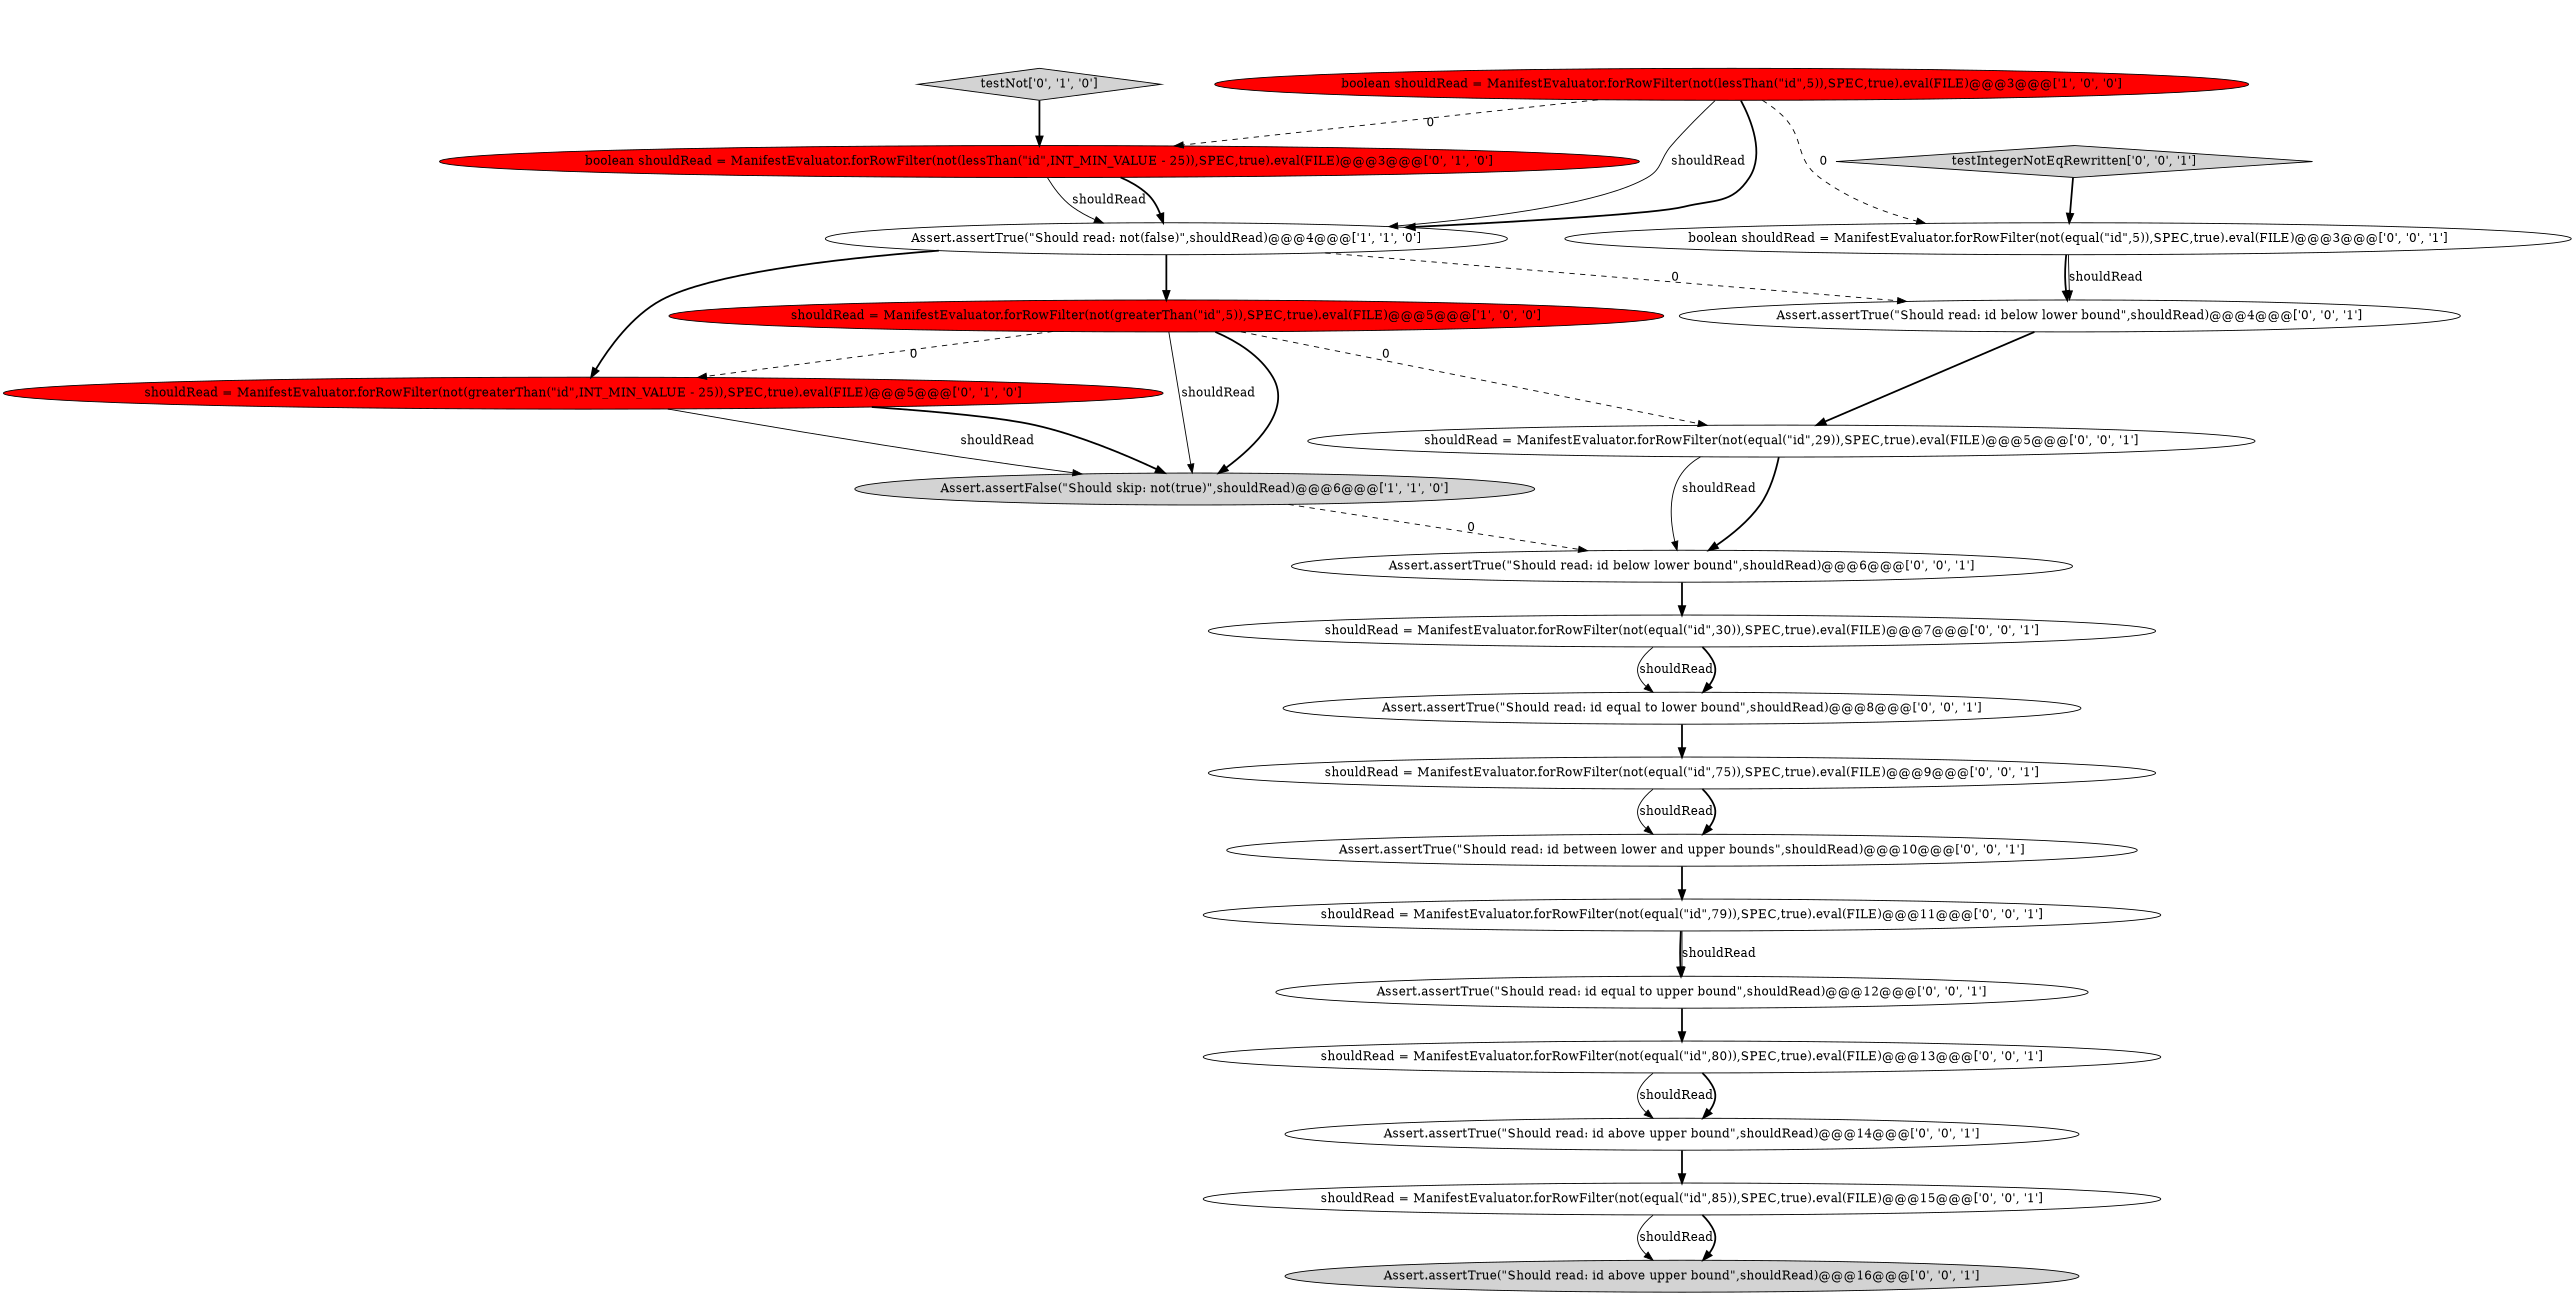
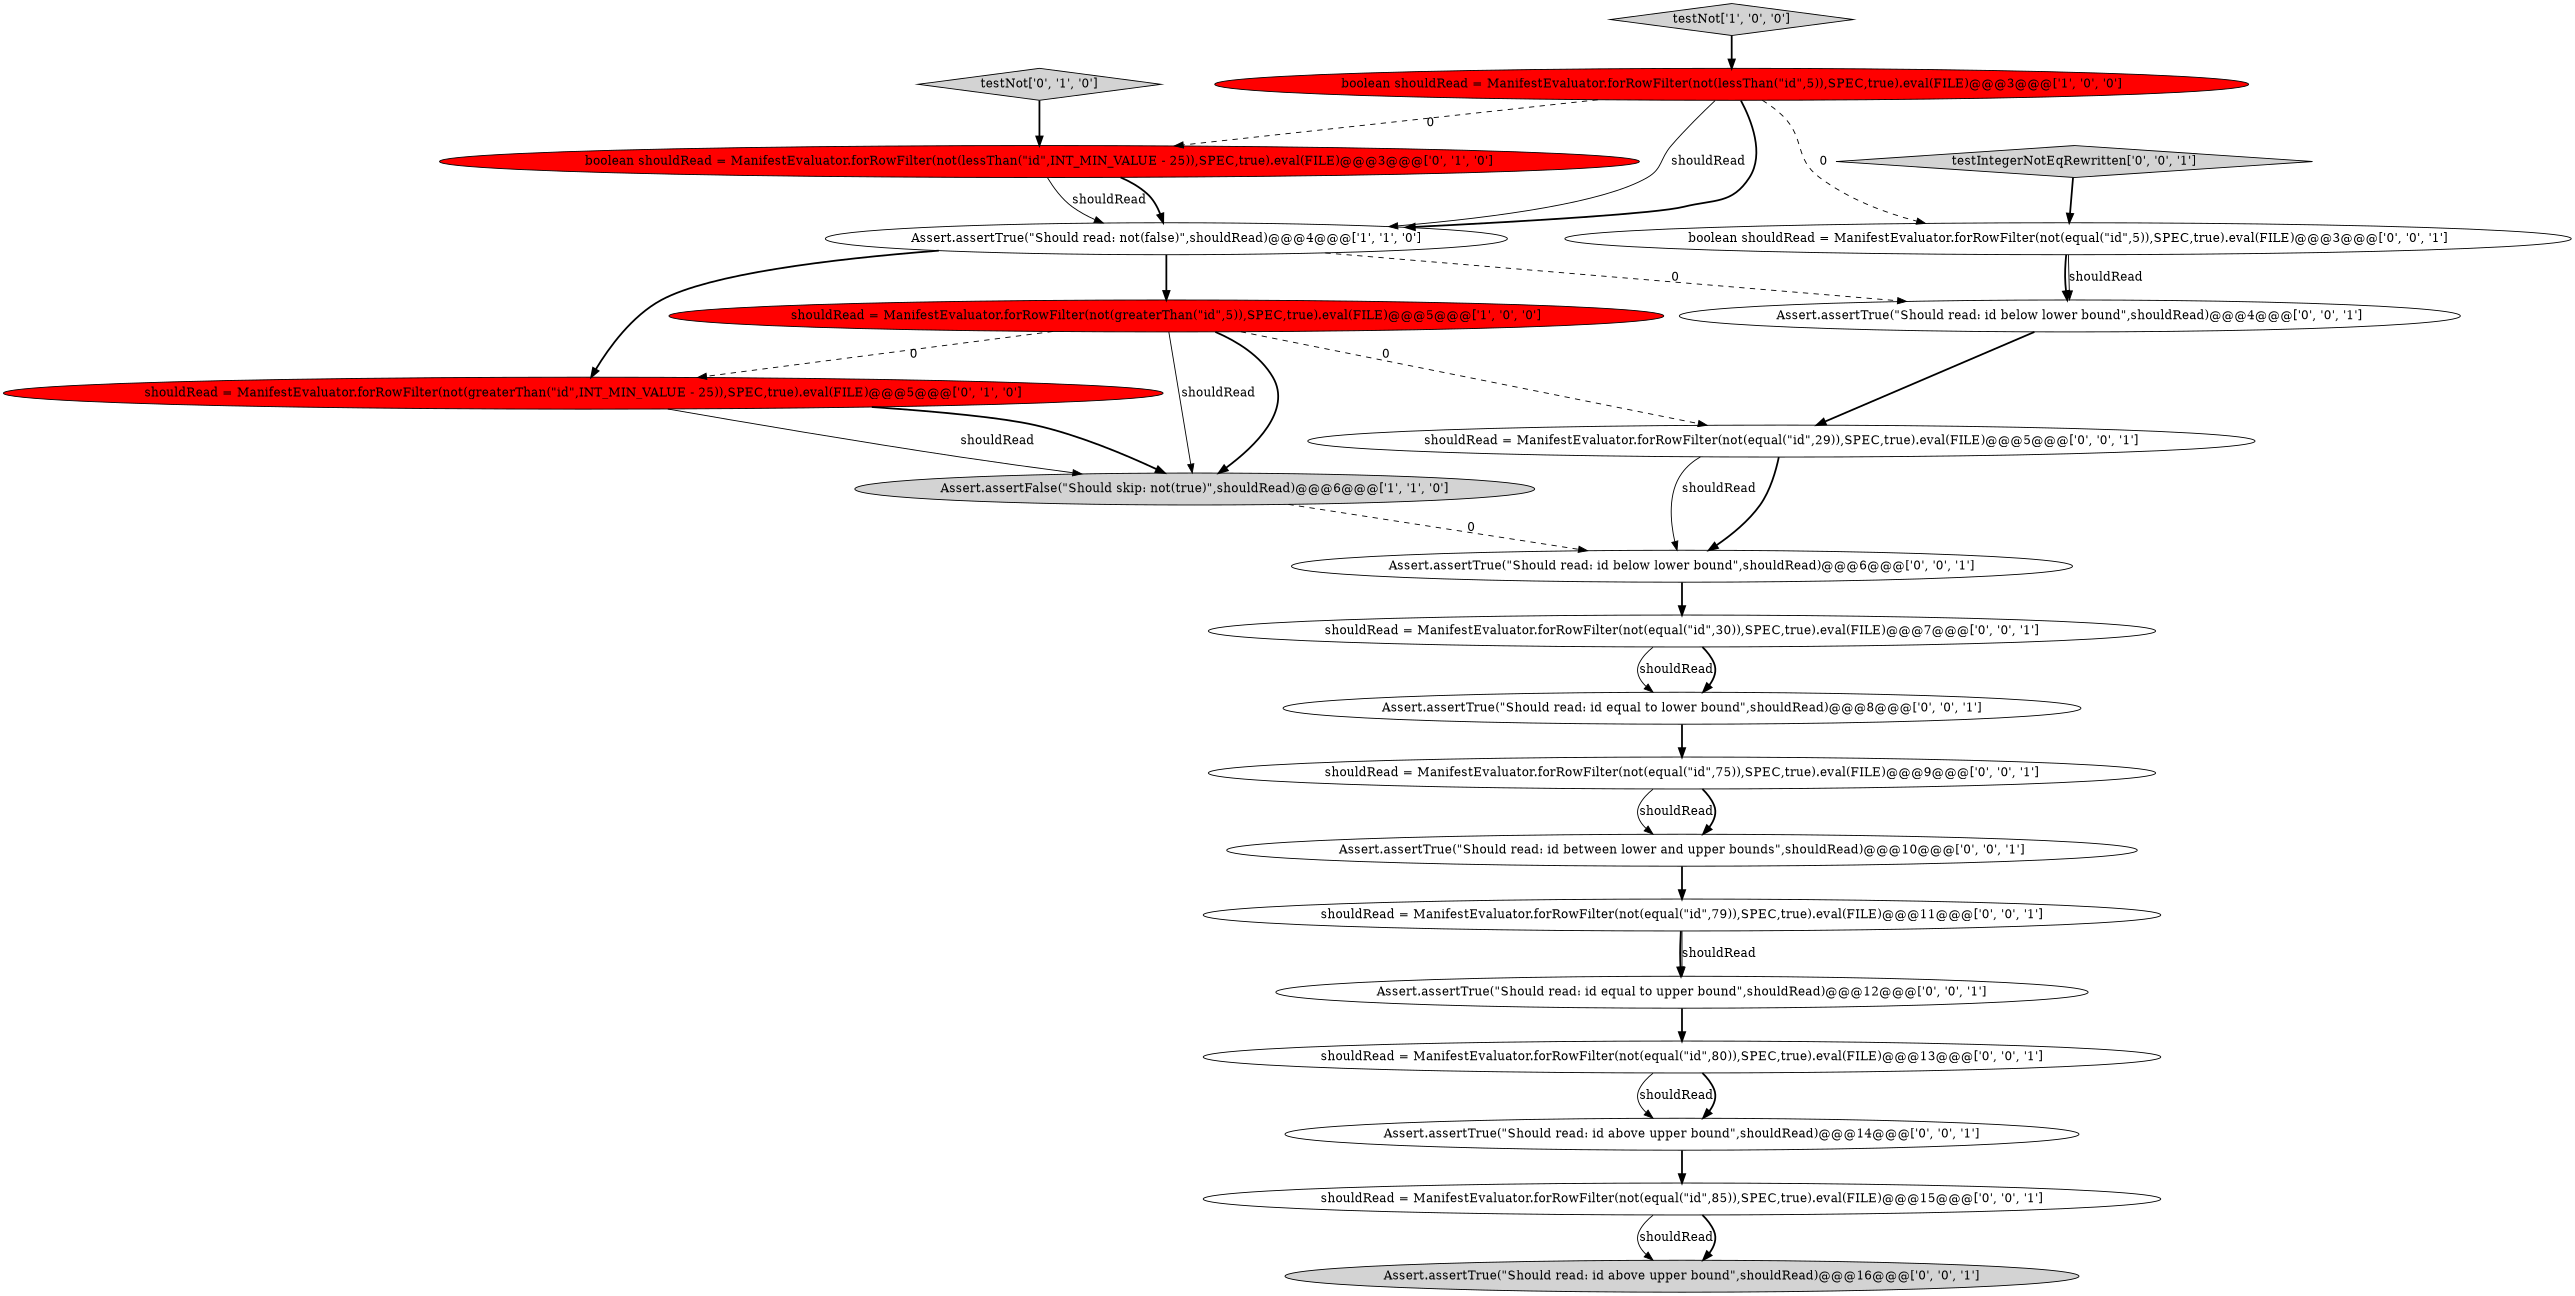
node "testNot['1', '0', '0']": added
